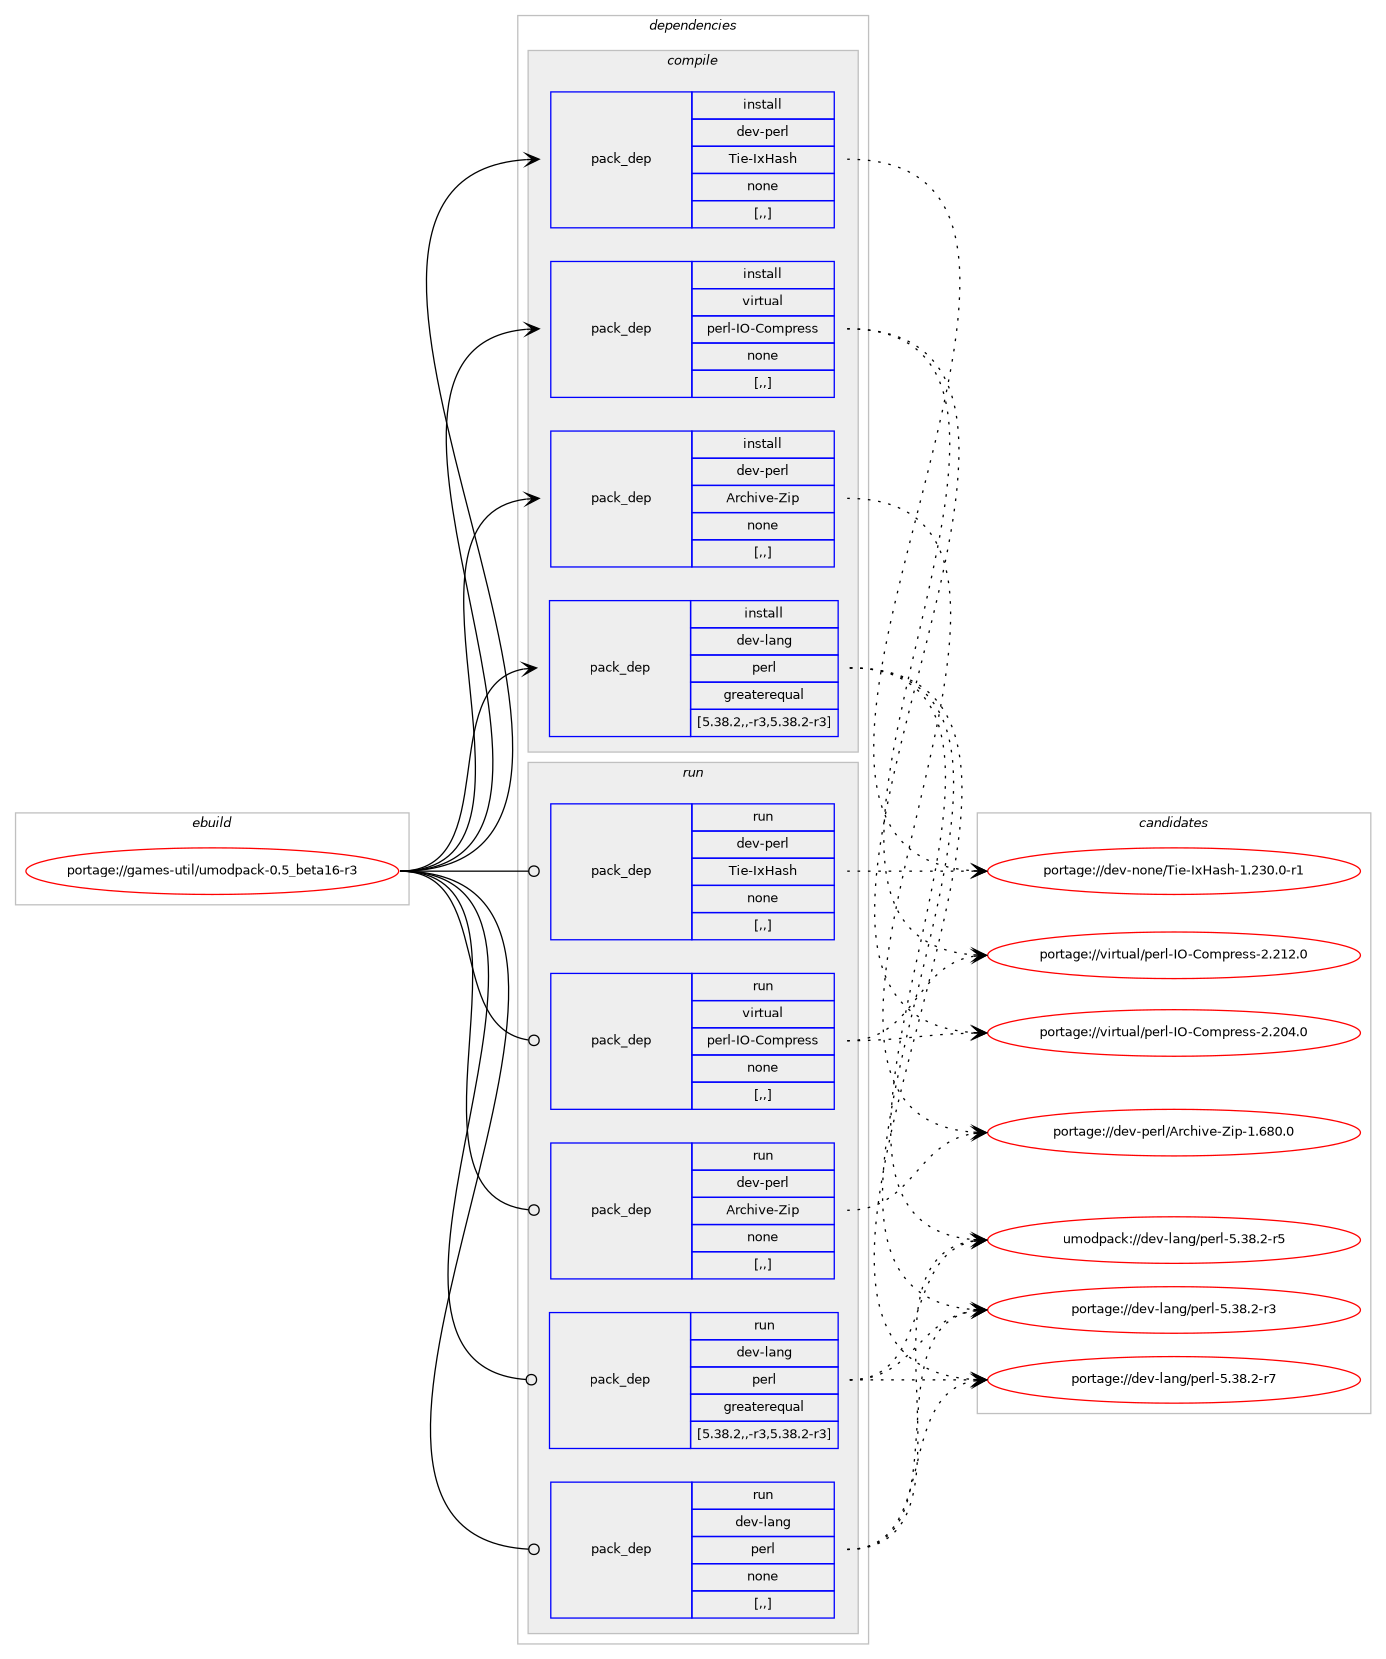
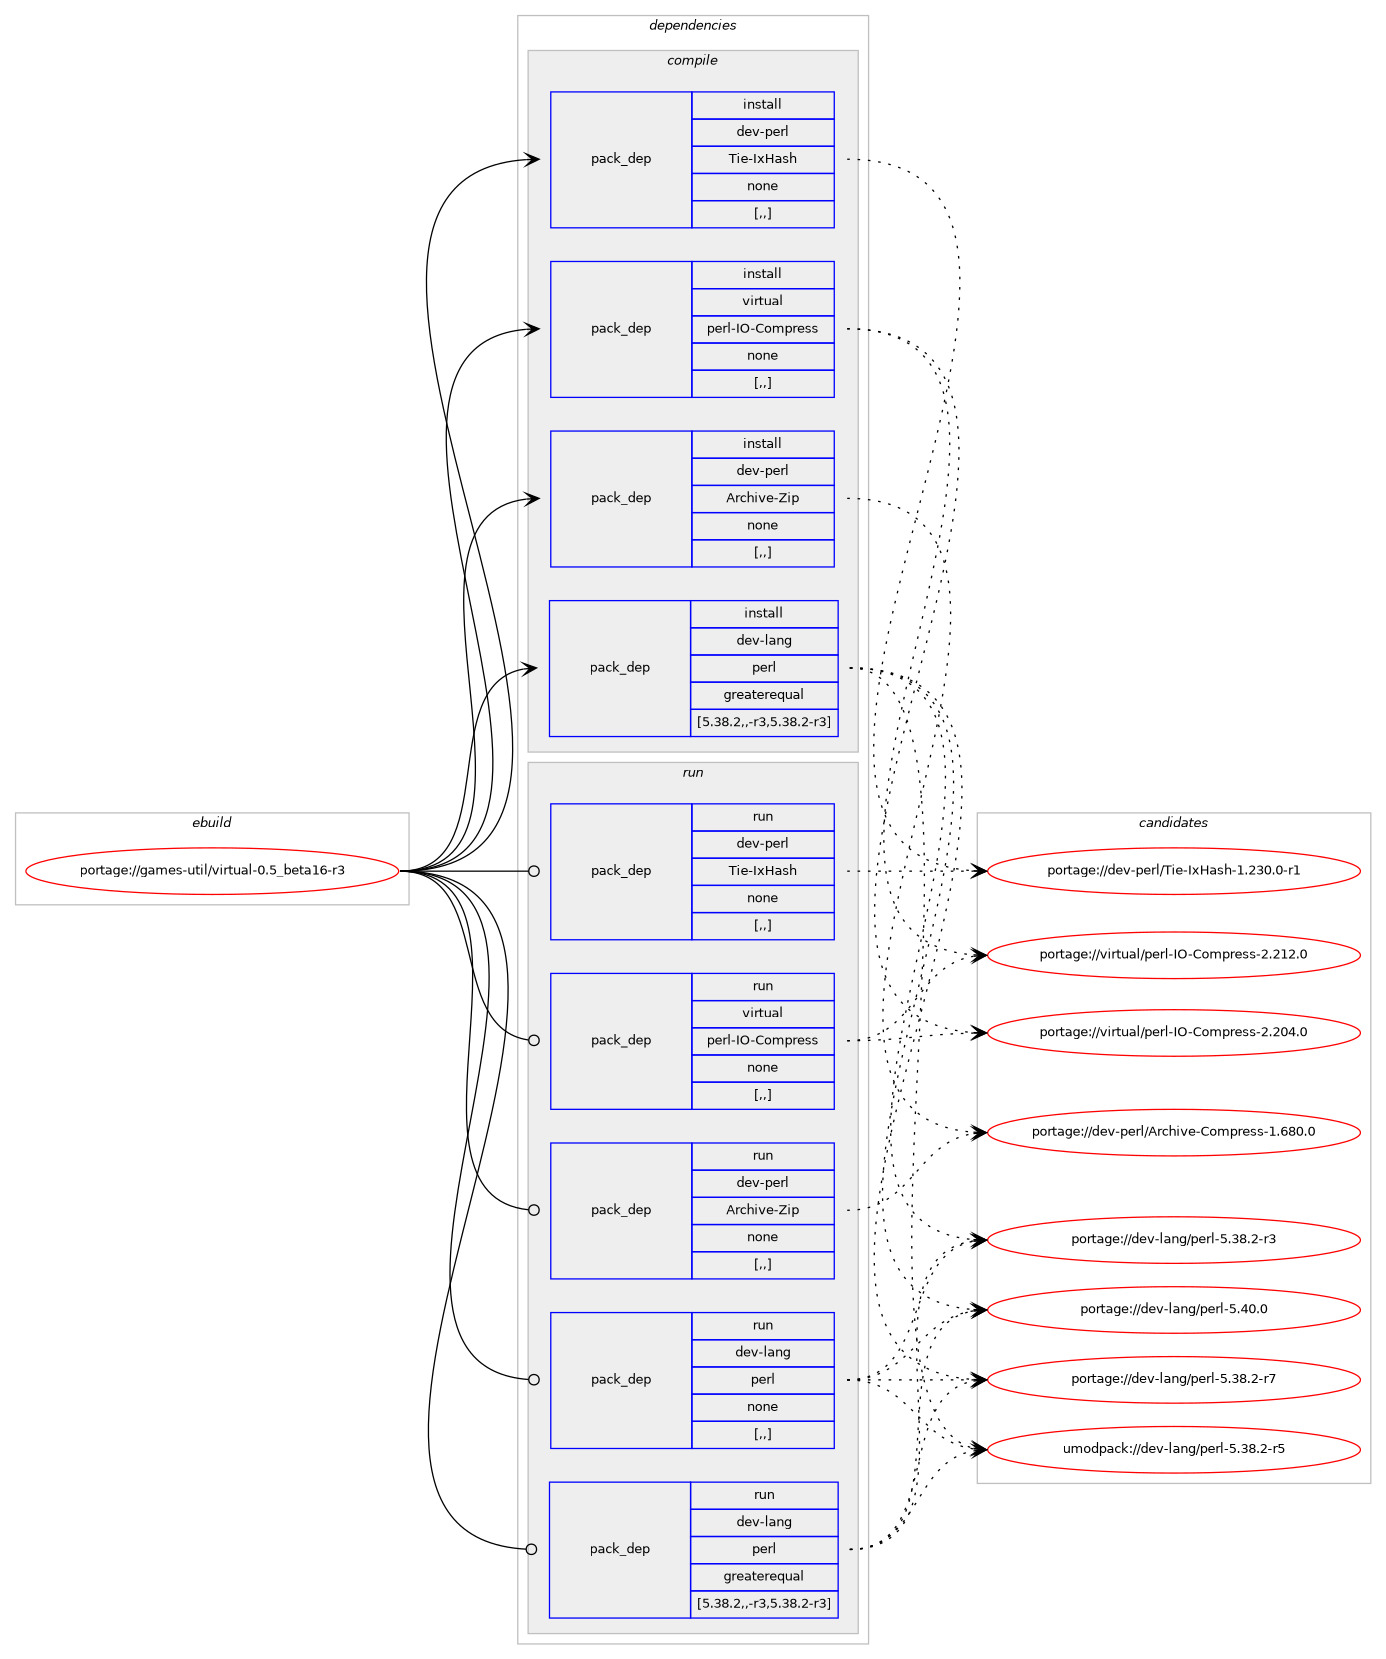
node "portage://games-util/umodpack-0.5_beta16-r3": label "portage://games-util/umodpack-0.5_beta16-r3" -> "portage://games-util/virtual-0.5_beta16-r3"
node "portage://dev-none/Tie-IxHash-1.230.0-r1": label "portage://dev-none/Tie-IxHash-1.230.0-r1" -> "portage://dev-perl/Tie-IxHash-1.230.0-r1"
node "portage://dev-perl/Archive-Zip-1.680.0": label "portage://dev-perl/Archive-Zip-1.680.0" -> "portage://dev-perl/Archive-Compress-1.680.0"
node "portage://dev-lang/perl-5.40.0": added
